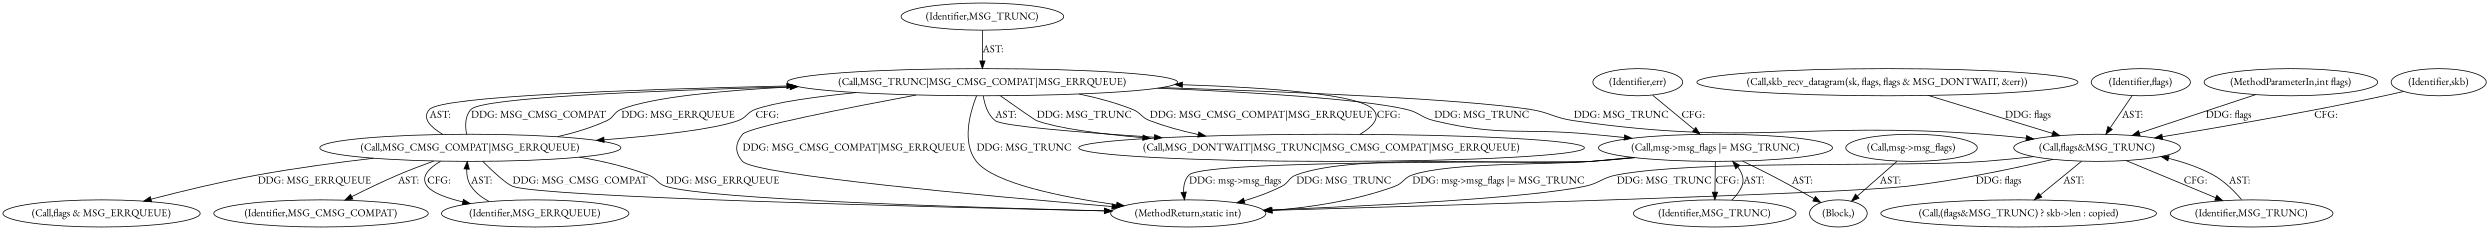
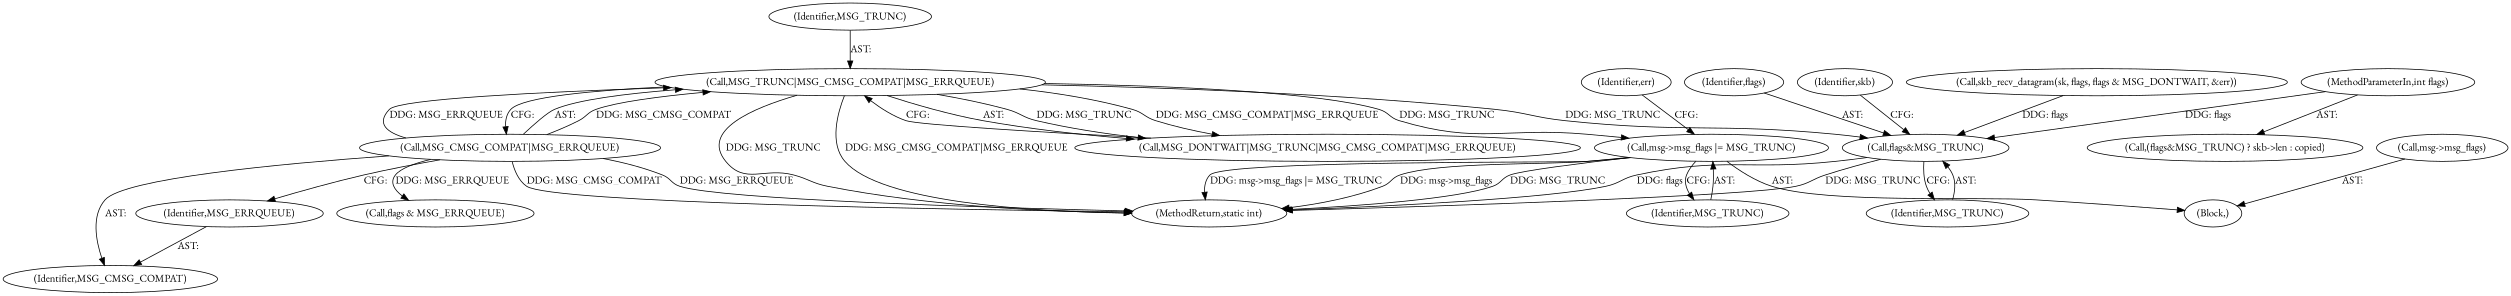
edge "(Call,flags&MSG_TRUNC)" -> "(Call,(flags&MSG_TRUNC) ? skb->len : copied)": now "(MethodParameterIn,int flags)" -> "(Call,(flags&MSG_TRUNC) ? skb->len : copied)"
edge "(Identifier,MSG_ERRQUEUE)" -> "(Call,MSG_CMSG_COMPAT|MSG_ERRQUEUE)": now "(Identifier,MSG_ERRQUEUE)" -> "(Identifier,MSG_CMSG_COMPAT)"
